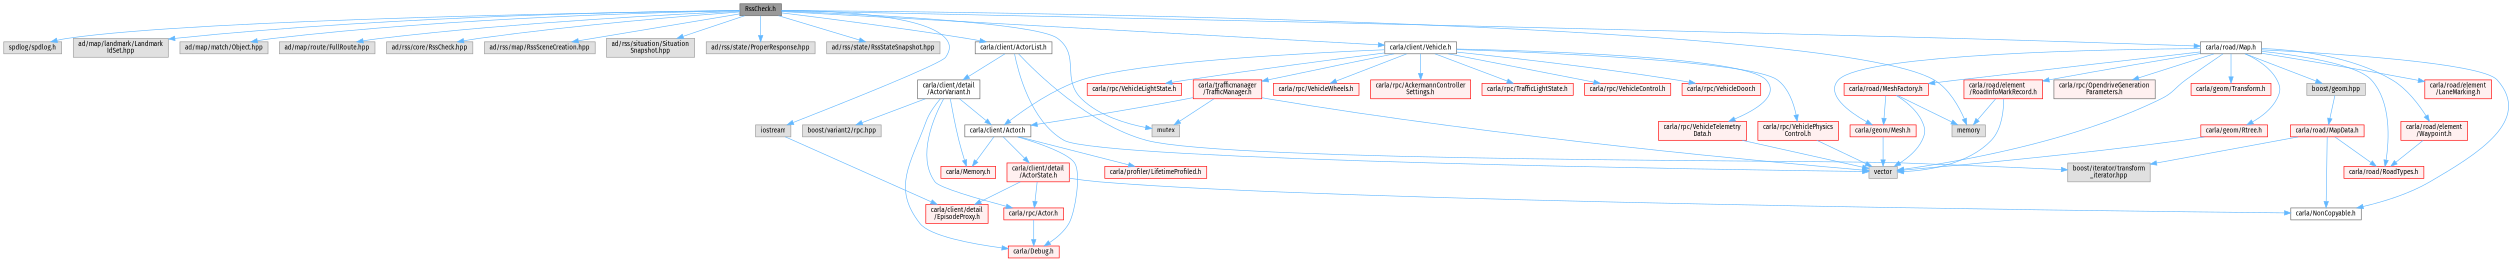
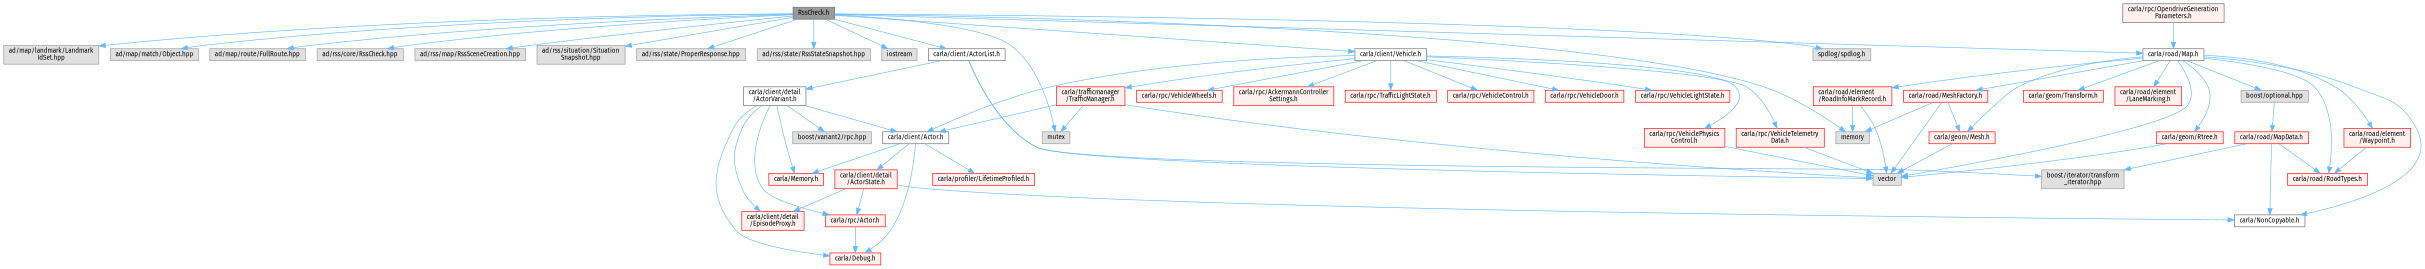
edge "carla/road/Map.h" -> "carla/rpc/OpendriveGeneration Parameters.h": reversed
node "boost/geom.hpp": label "boost/geom.hpp" -> "boost/optional.hpp"
edge "iostream" -> "carla/client/detail /EpisodeProxy.h": now "carla/client/detail /ActorVariant.h" -> "carla/client/detail /EpisodeProxy.h"
